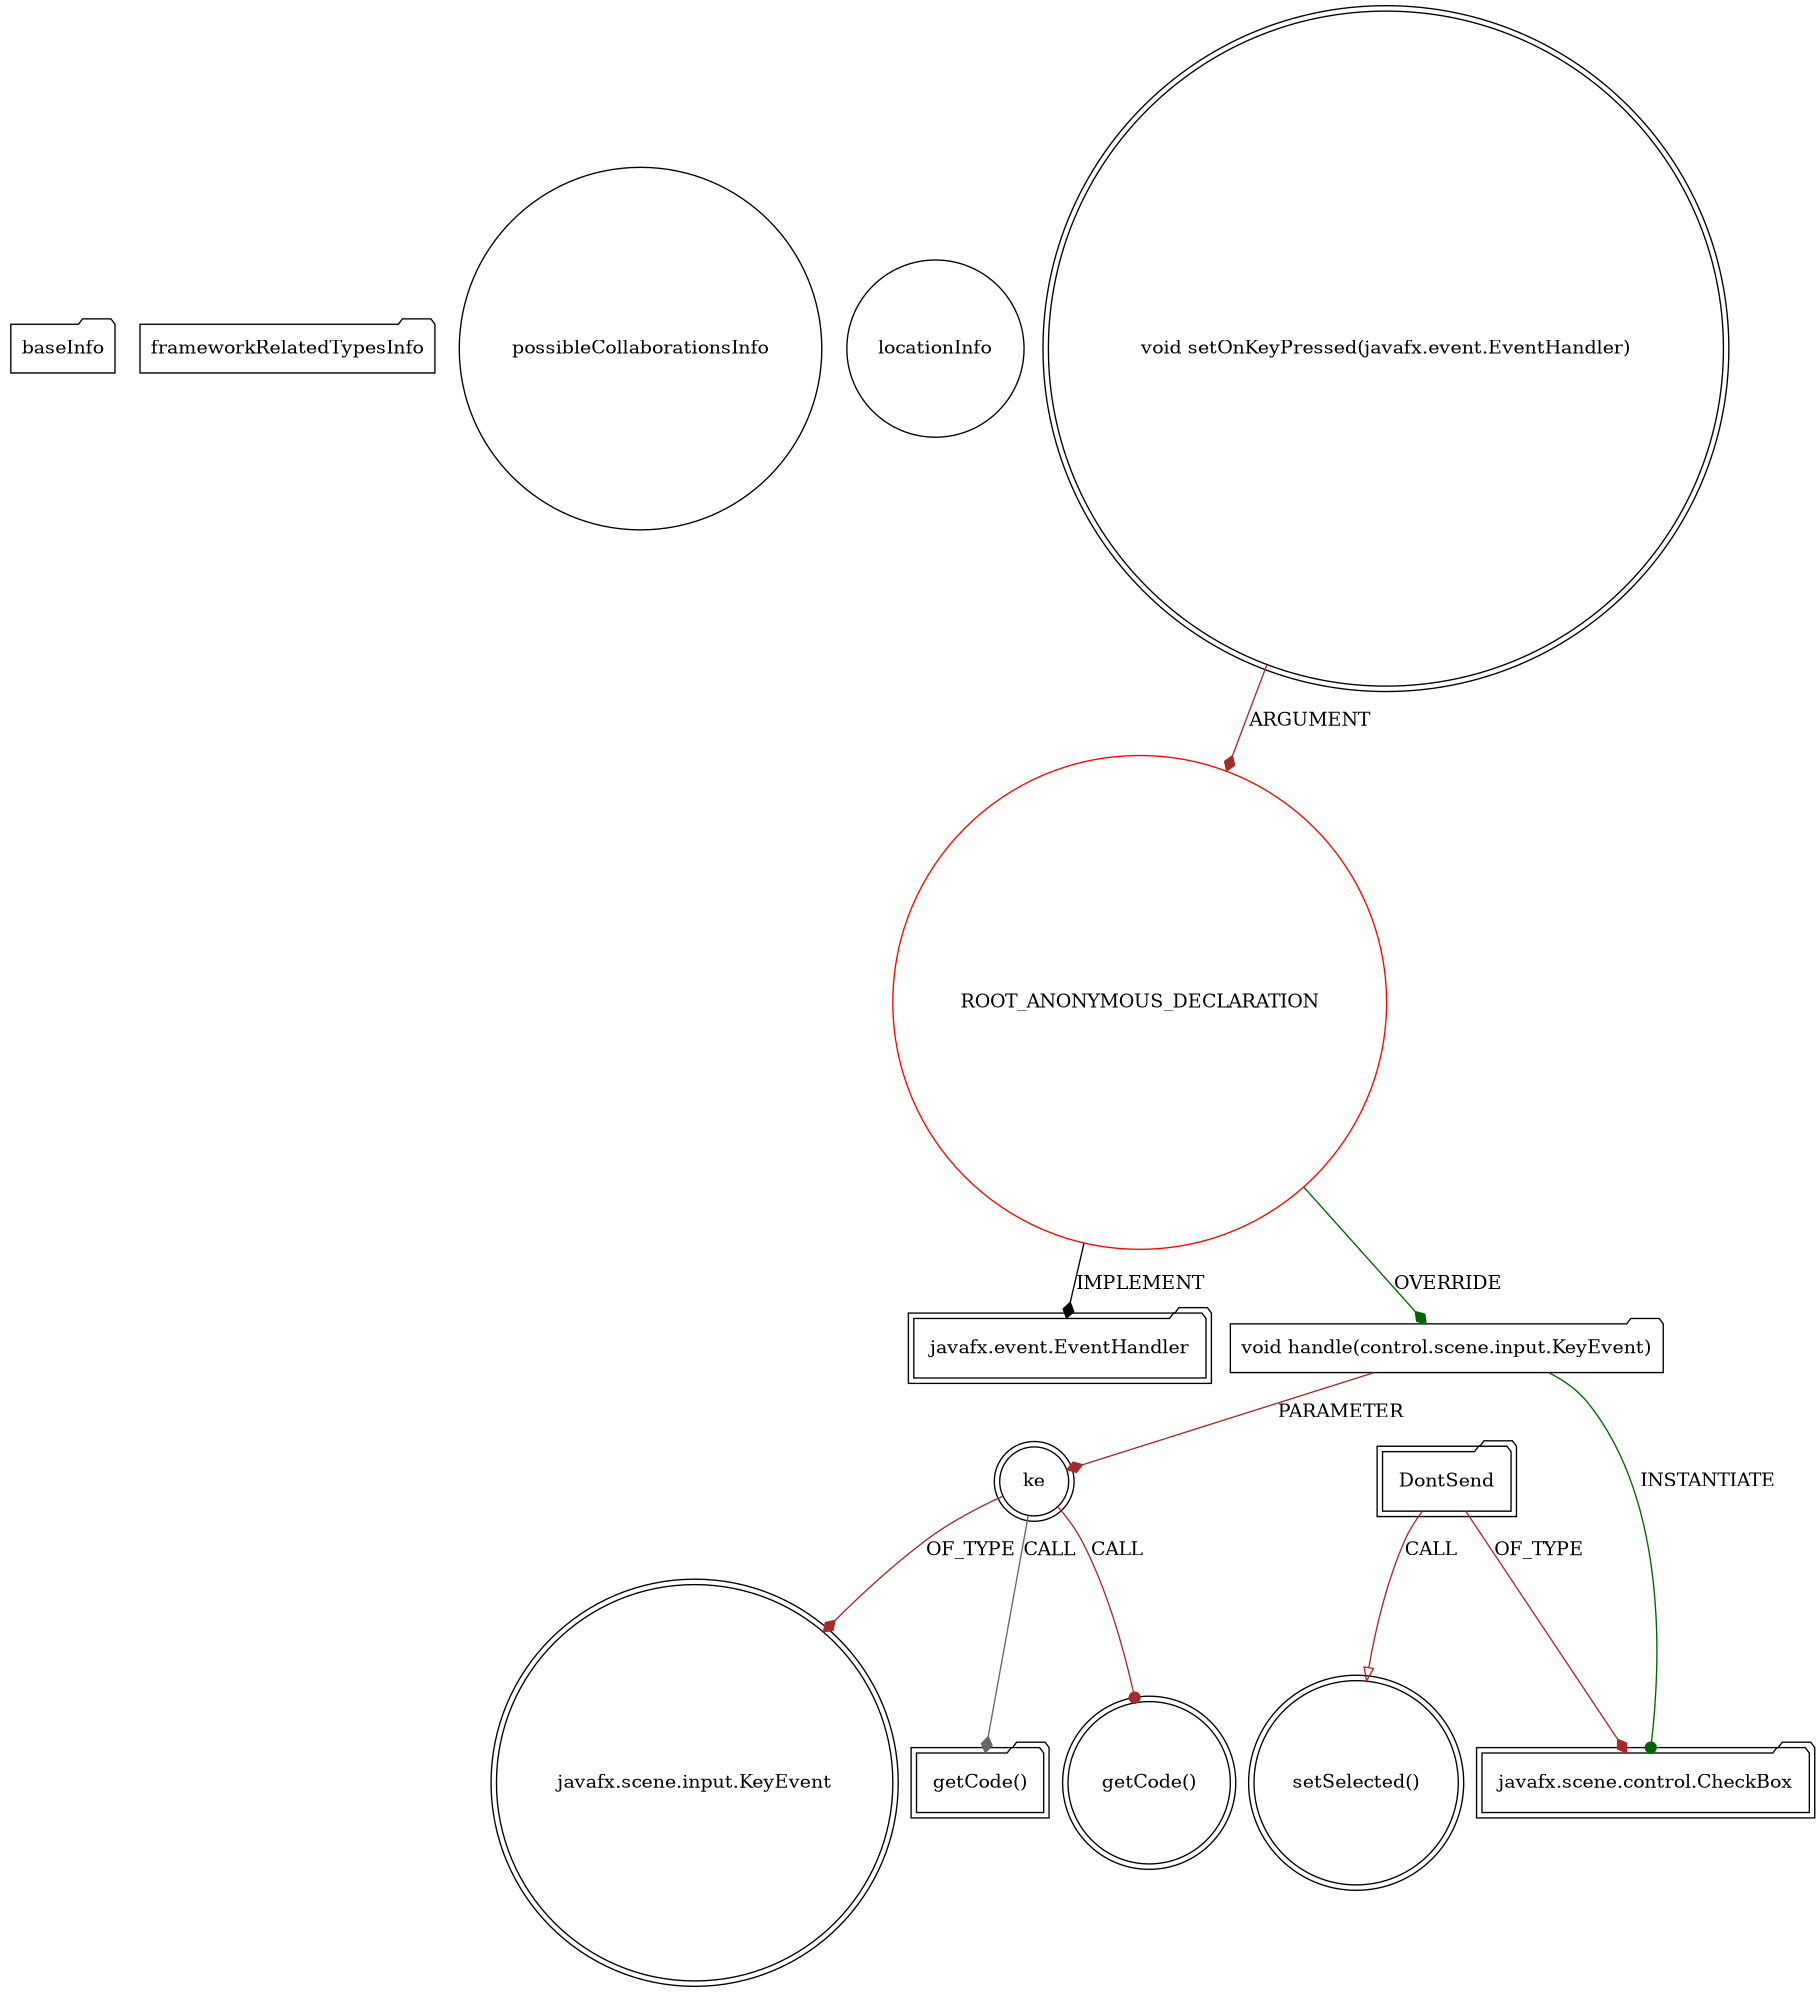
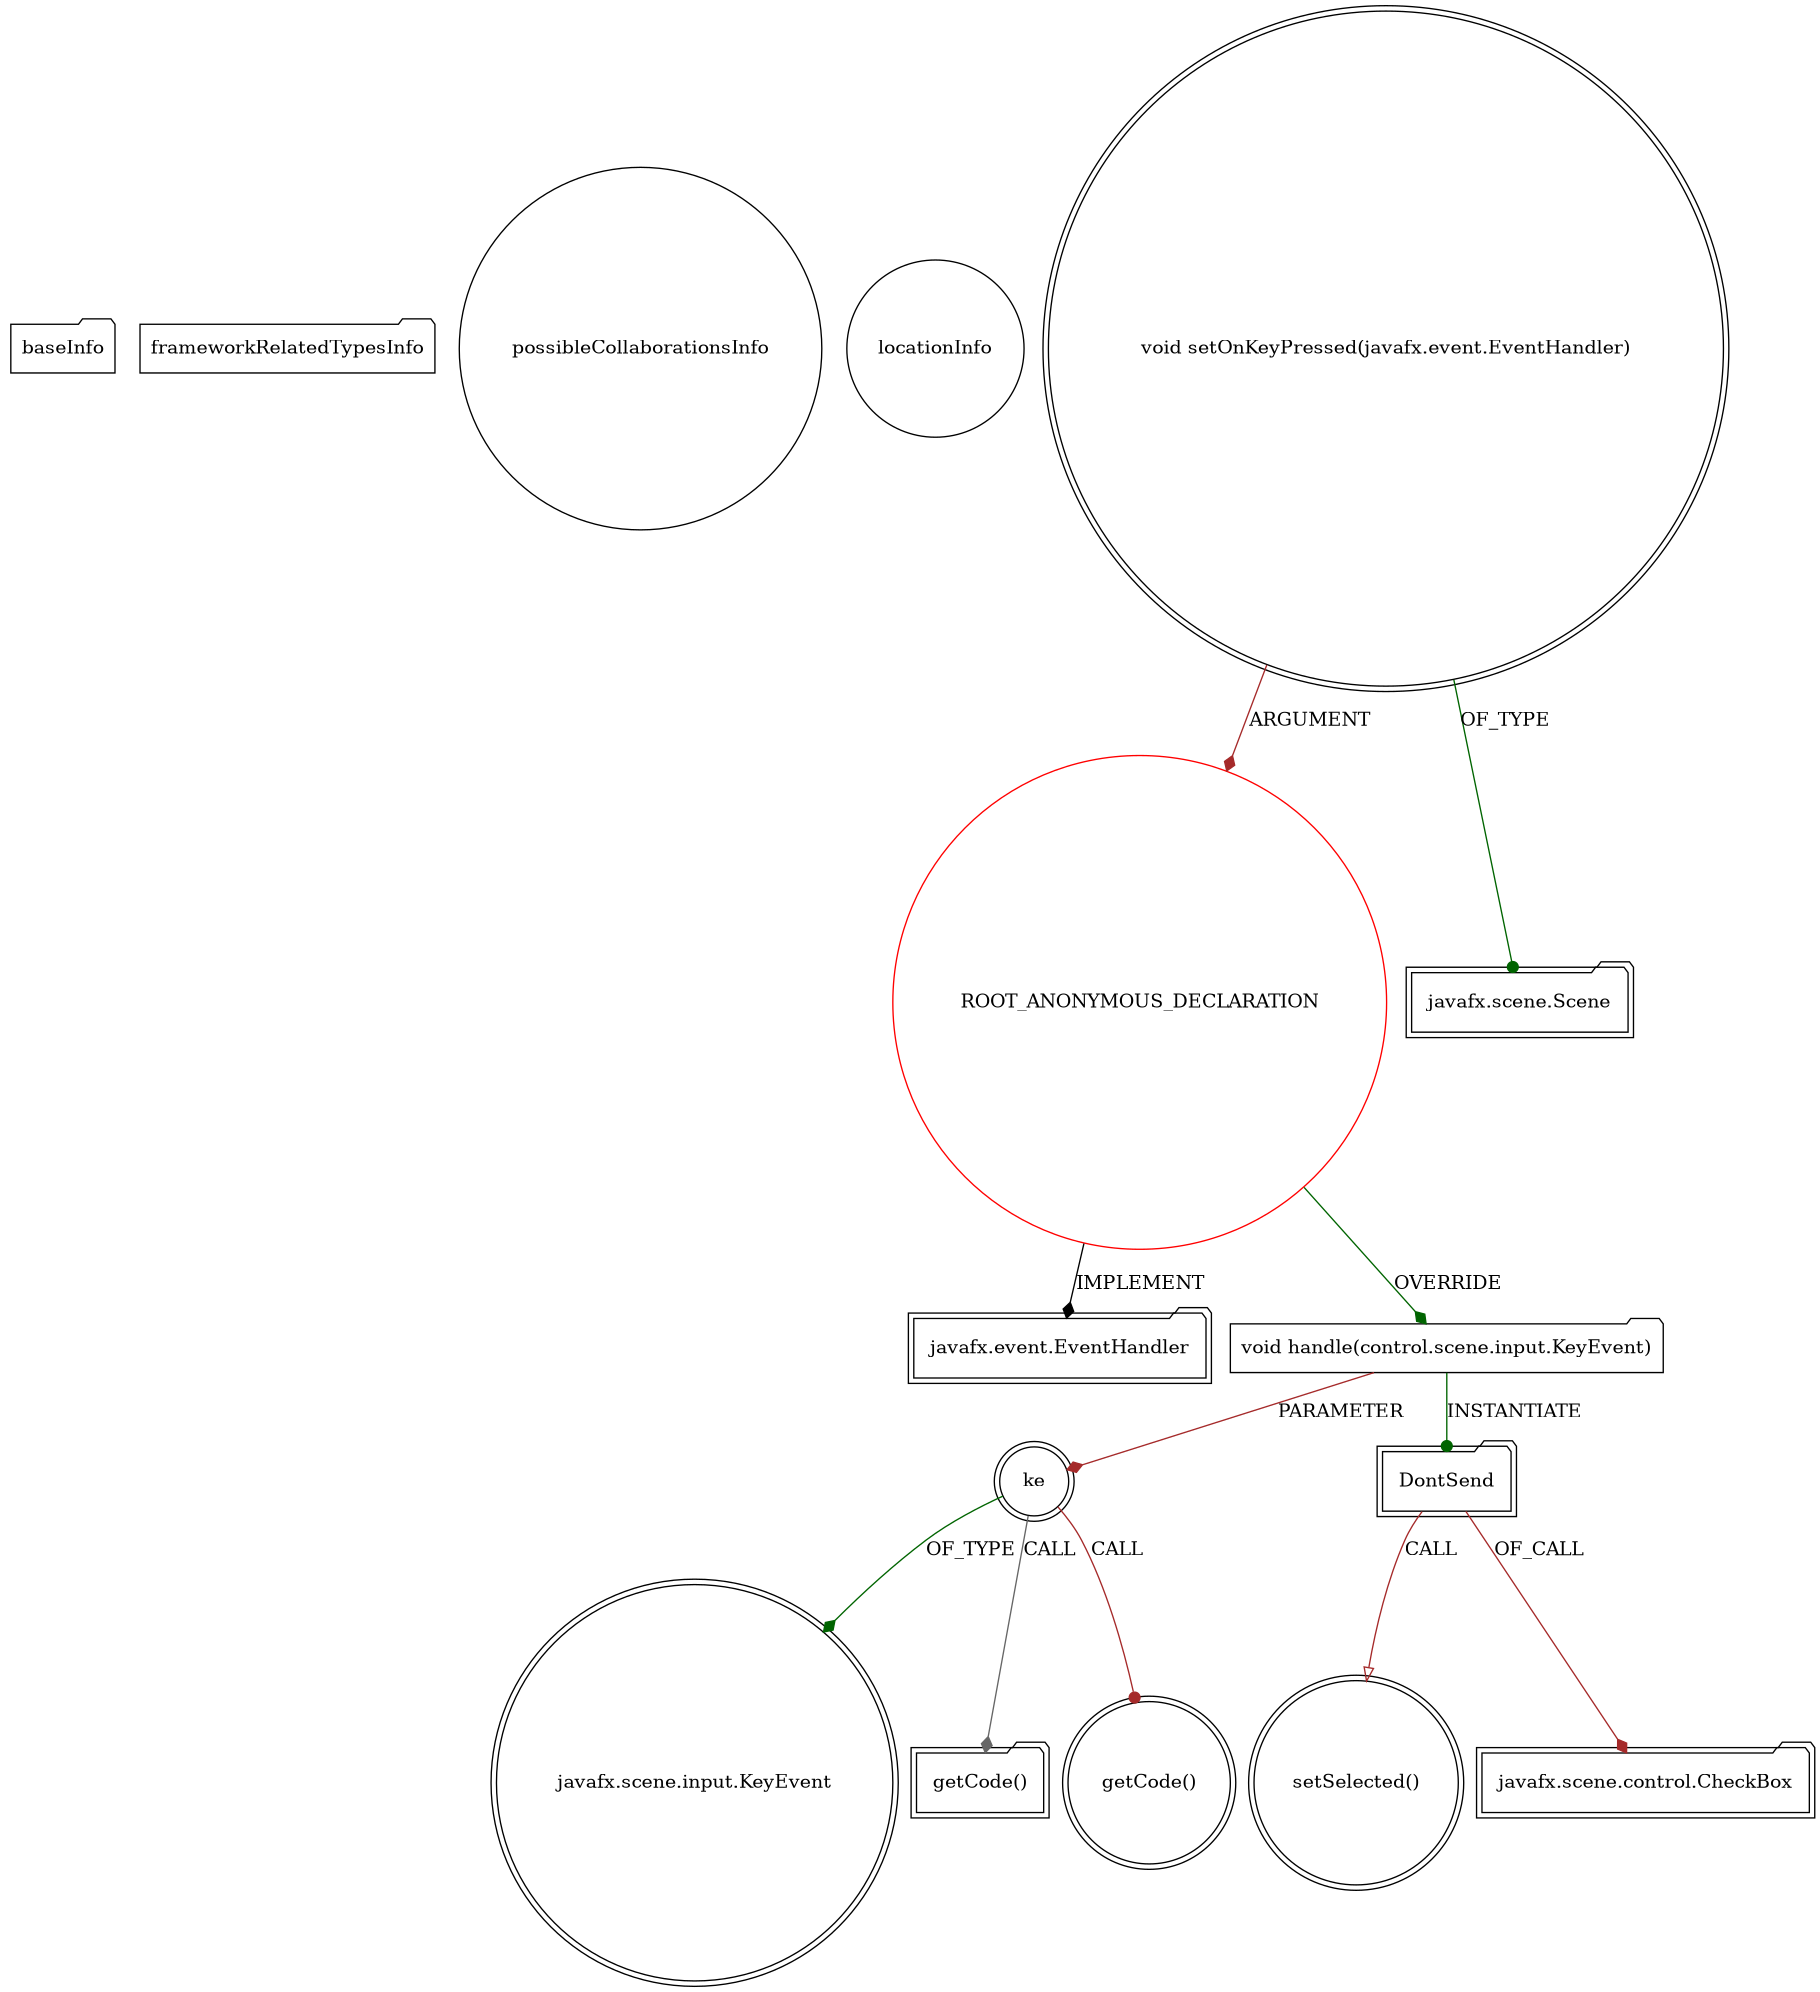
node "javafx.scene.Scene": added
edge "void handle(control.scene.input.KeyEvent)" -> "javafx.scene.control.CheckBox": now "void handle(control.scene.input.KeyEvent)" -> "DontSend"
edge "ke" -> "javafx.scene.input.KeyEvent": color brown -> darkgreen
edge "DontSend" -> "javafx.scene.control.CheckBox": label "OF_TYPE" -> "OF_CALL"
